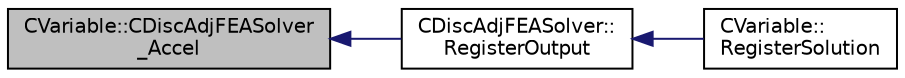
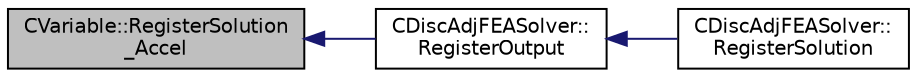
node "CVariable::CDiscAdjFEASolver _Accel": label "CVariable::CDiscAdjFEASolver _Accel" -> "CVariable::RegisterSolution _Accel"
node "CVariable:: RegisterSolution": label "CVariable:: RegisterSolution" -> "CDiscAdjFEASolver:: RegisterSolution"
